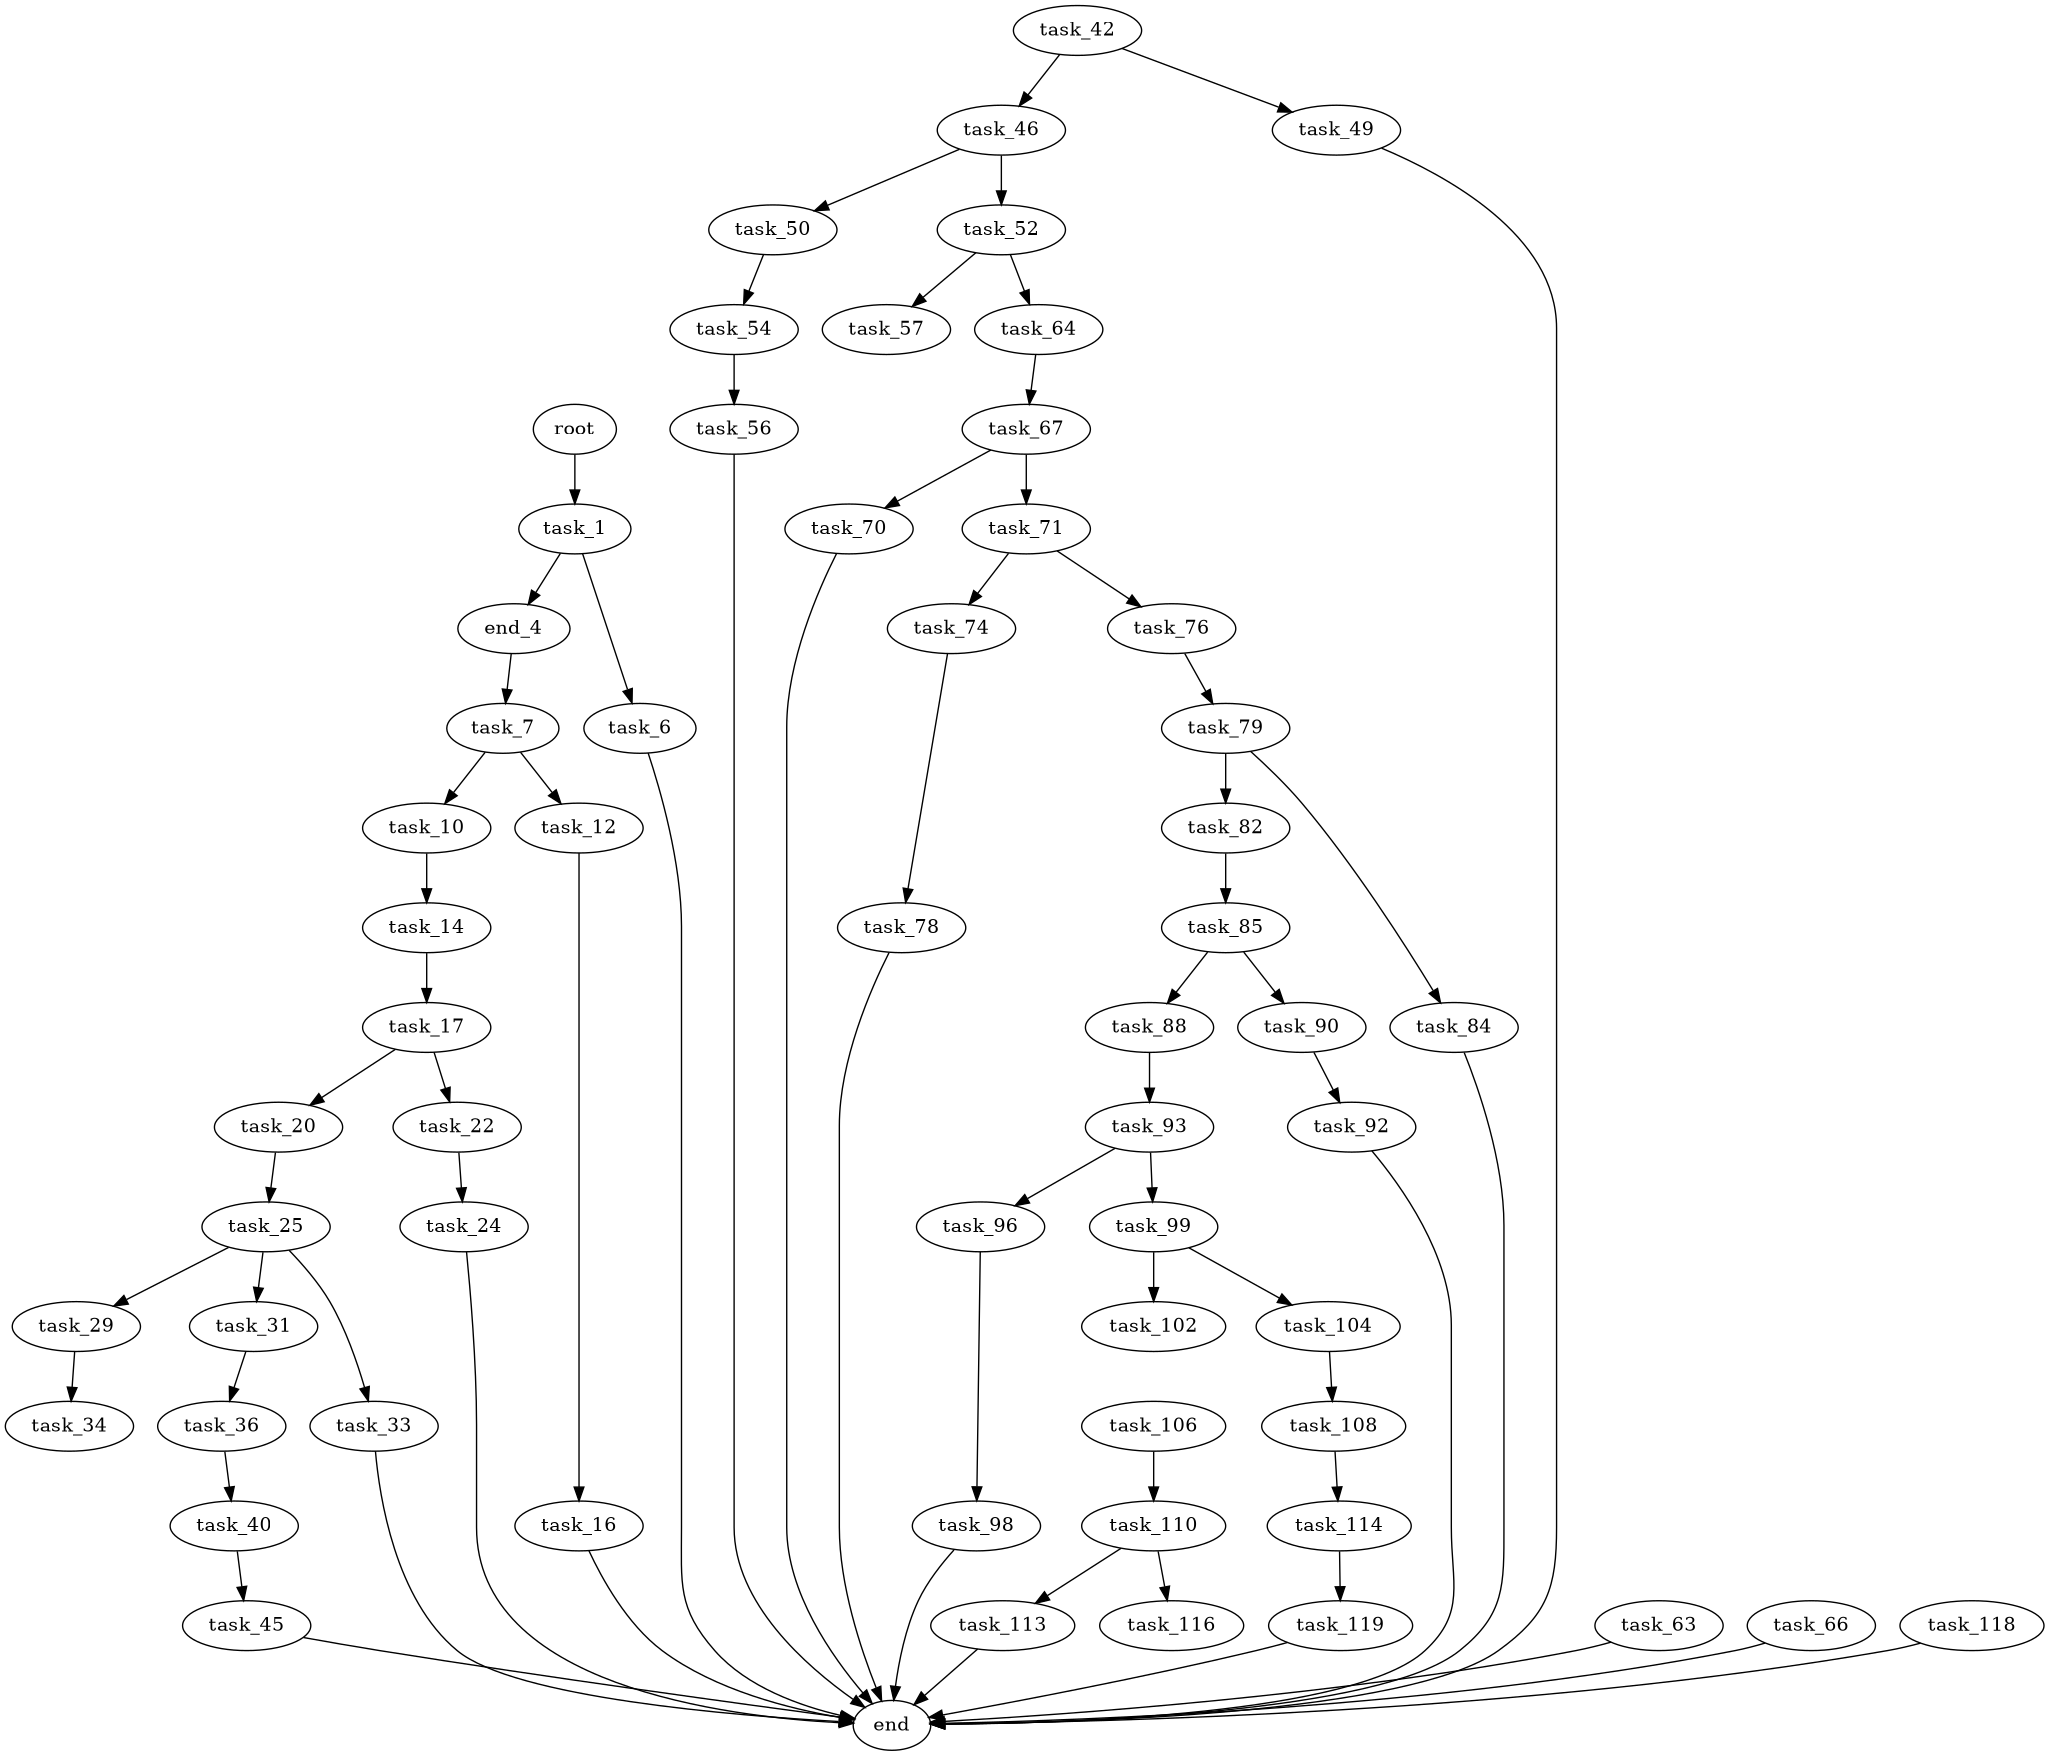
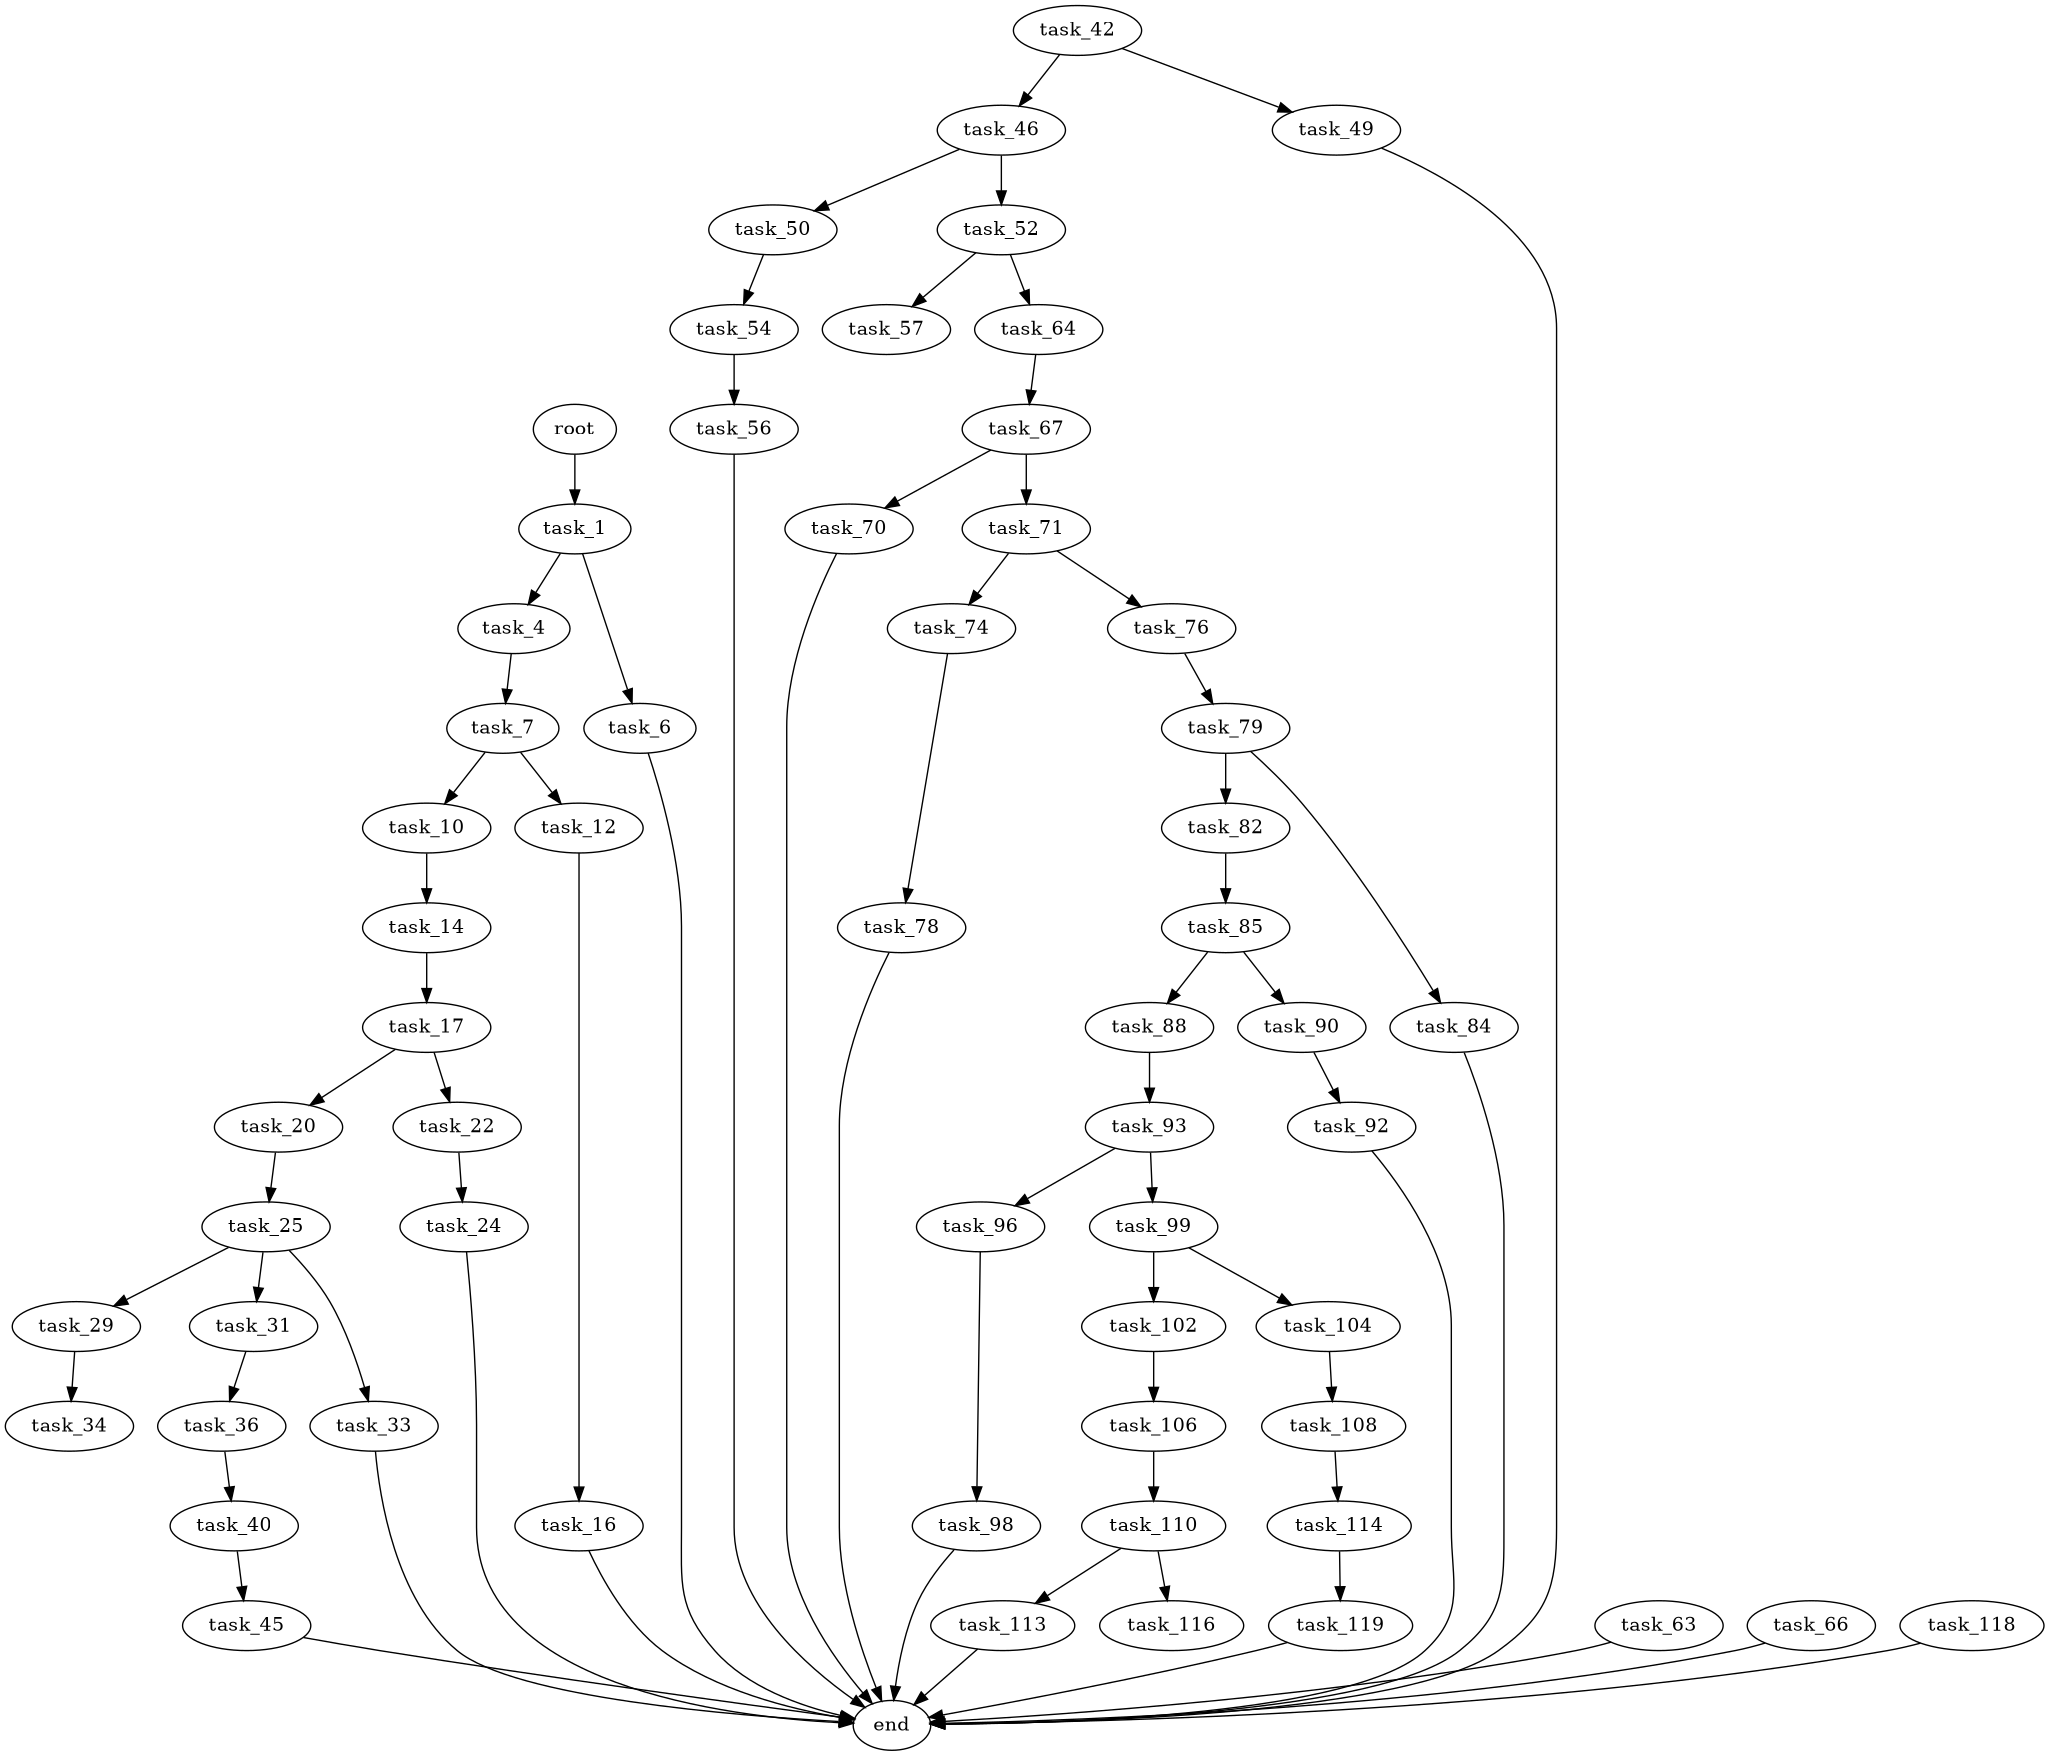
node "end_4": label "end_4" -> "task_4"
edge "task_102" -> "task_106": added
